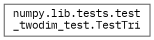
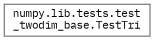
node "numpy.lib.tests.test _twodim_test.TestTri": label "numpy.lib.tests.test _twodim_test.TestTri" -> "numpy.lib.tests.test _twodim_base.TestTri"
